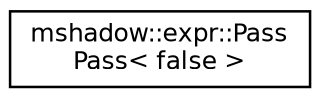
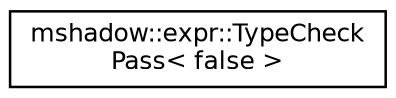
node "mshadow::expr::Pass Pass< false >": label "mshadow::expr::Pass Pass< false >" -> "mshadow::expr::TypeCheck Pass< false >"
